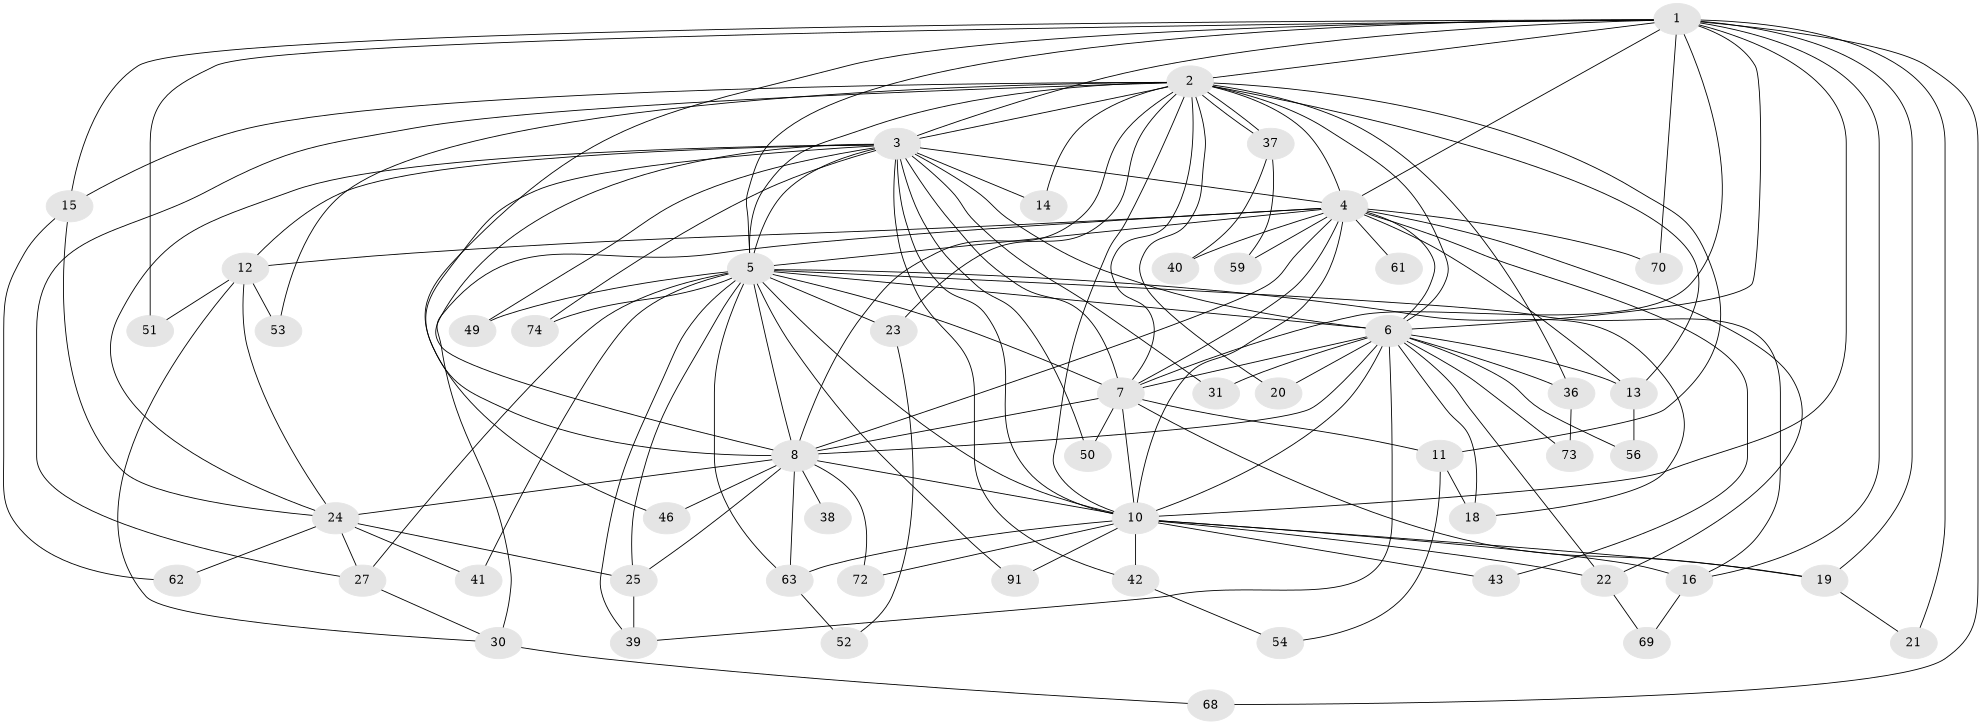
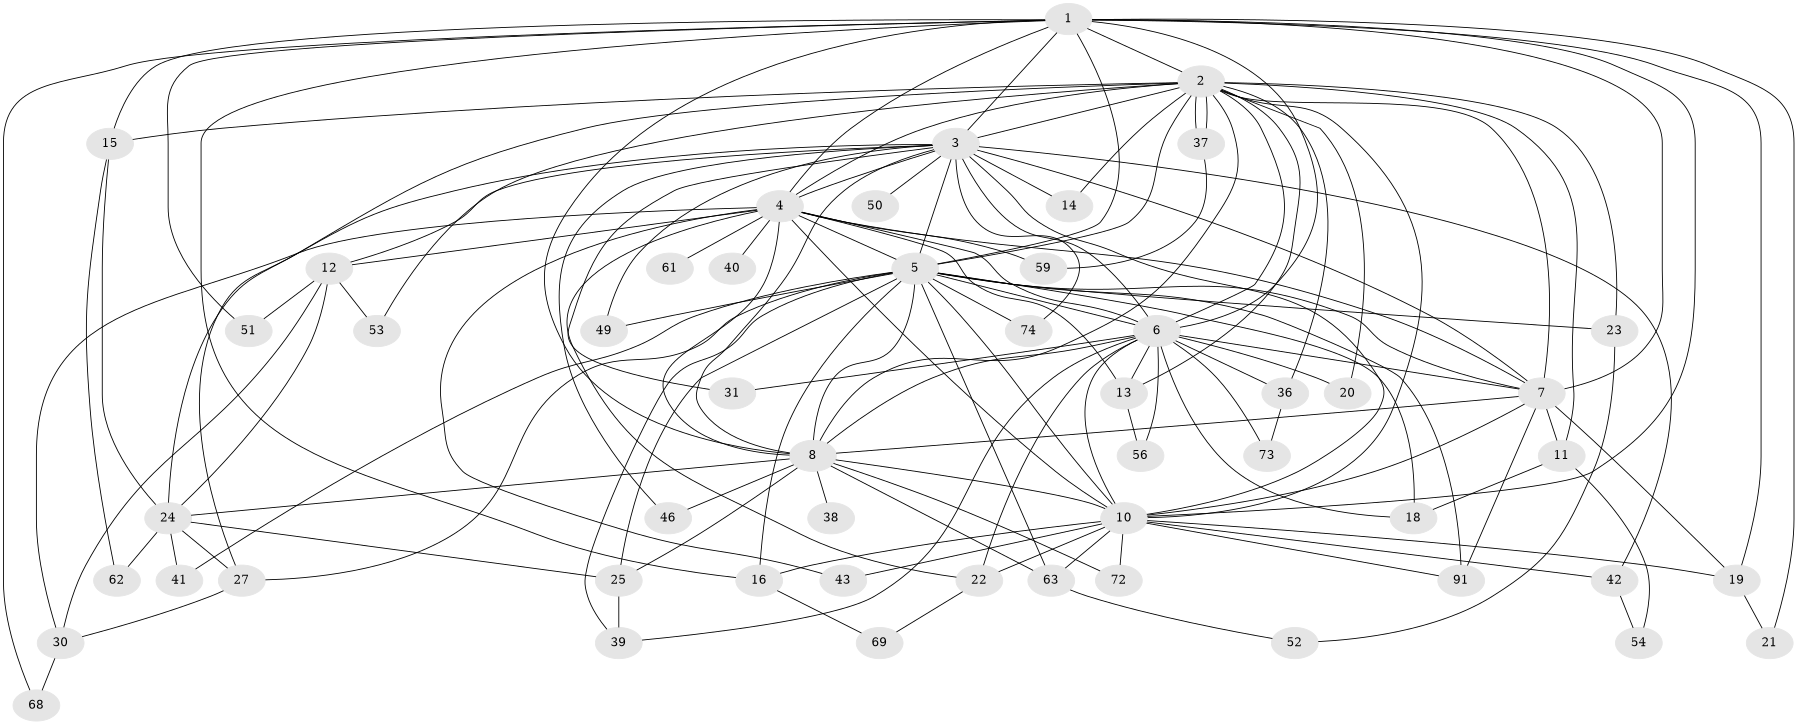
edge "37" -- "40": removed
node "70": removed
edge "7" -- "50": now "7" -- "91"
